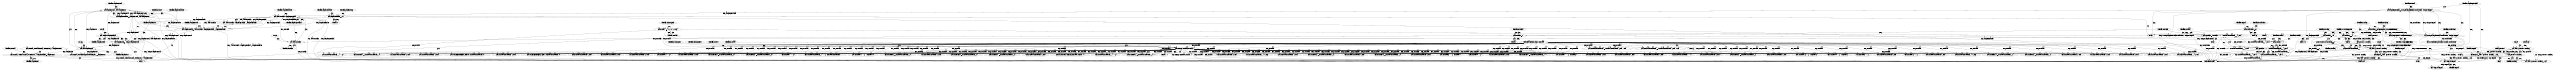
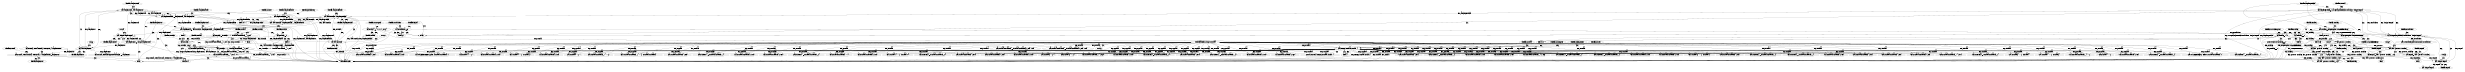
node "(Call,mus_data[mus_data_ofs] & 0x80)": added
edge "(Call,(float) (60000000 / mus_freq) + 0.5f)" -> "(Call,tempo_f = (float) (60000000 / mus_freq) + 0.5f)": removed, label "AST:"
edge "(Call,mus_hdr[] = { 'M', 'U', 'S', 0x1A })" -> "(MethodReturn,RET)": now "1001222" -> "(MethodReturn,RET)"
